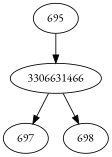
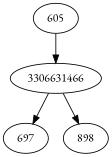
node "695": label "695" -> "605"
node "698": label "698" -> "898"
